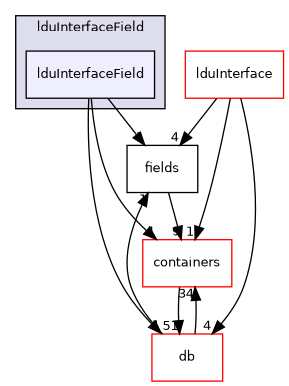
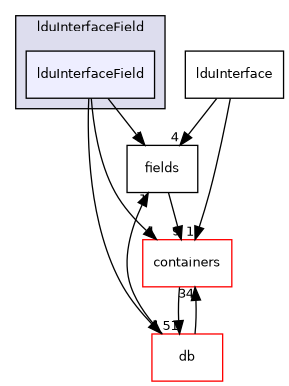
node "lduInterface": color red -> black
edge "lduInterface" -> "db": removed
